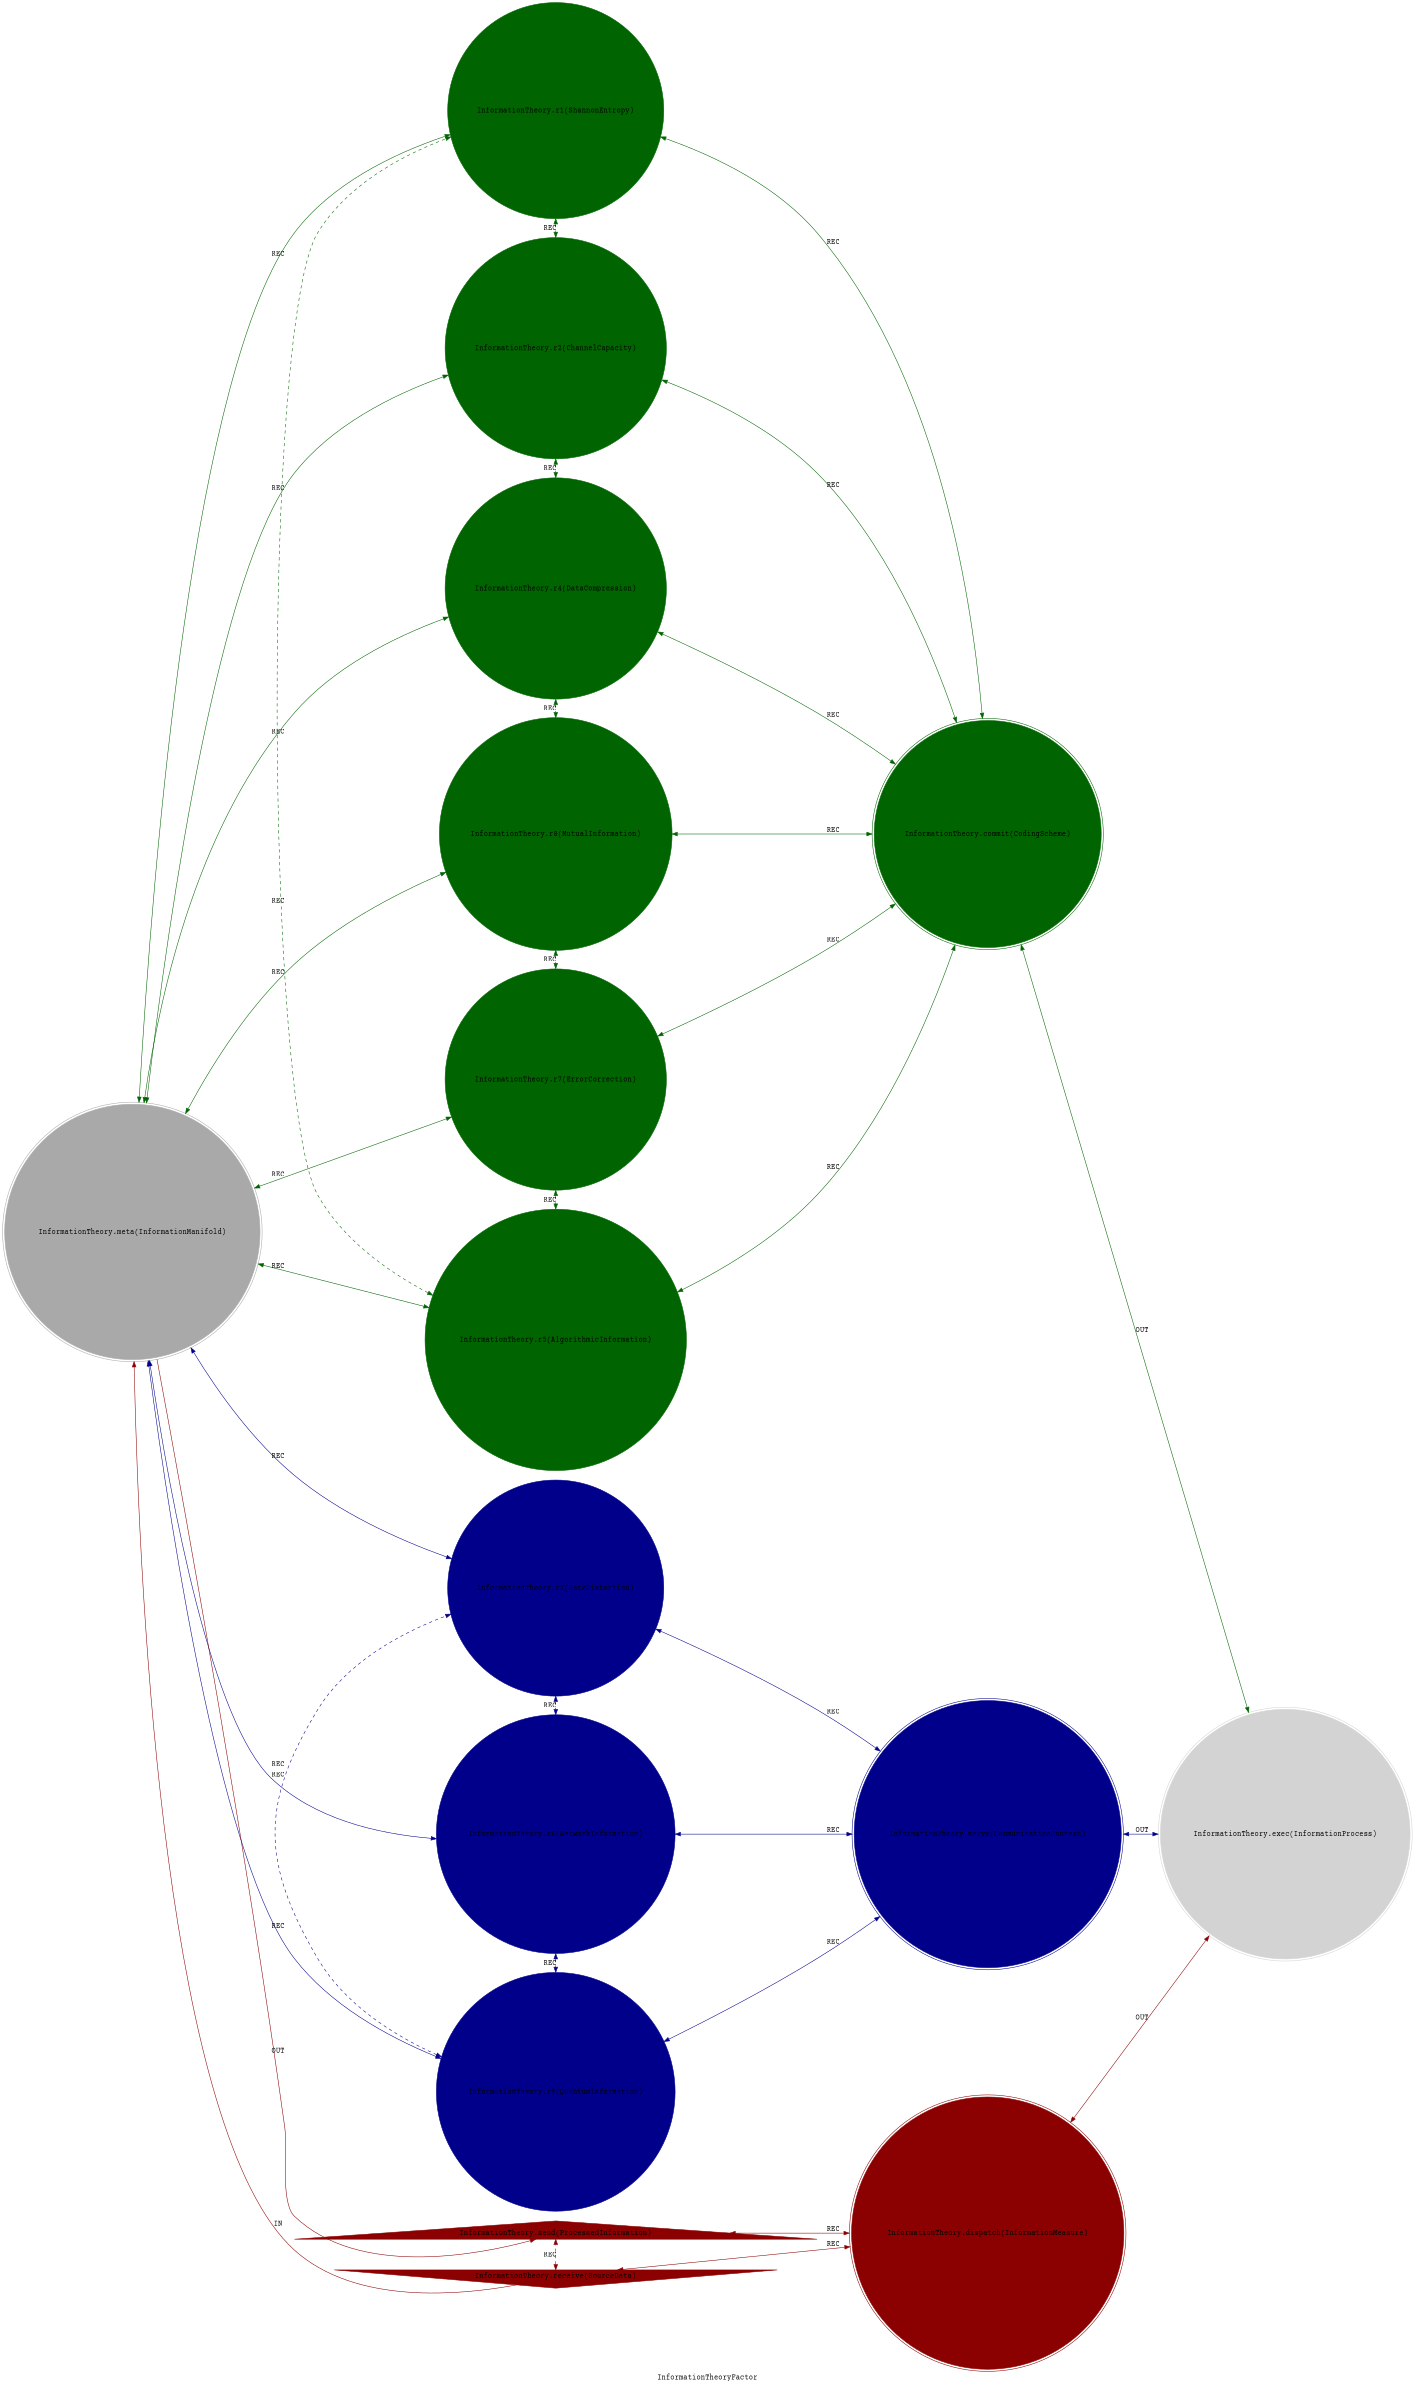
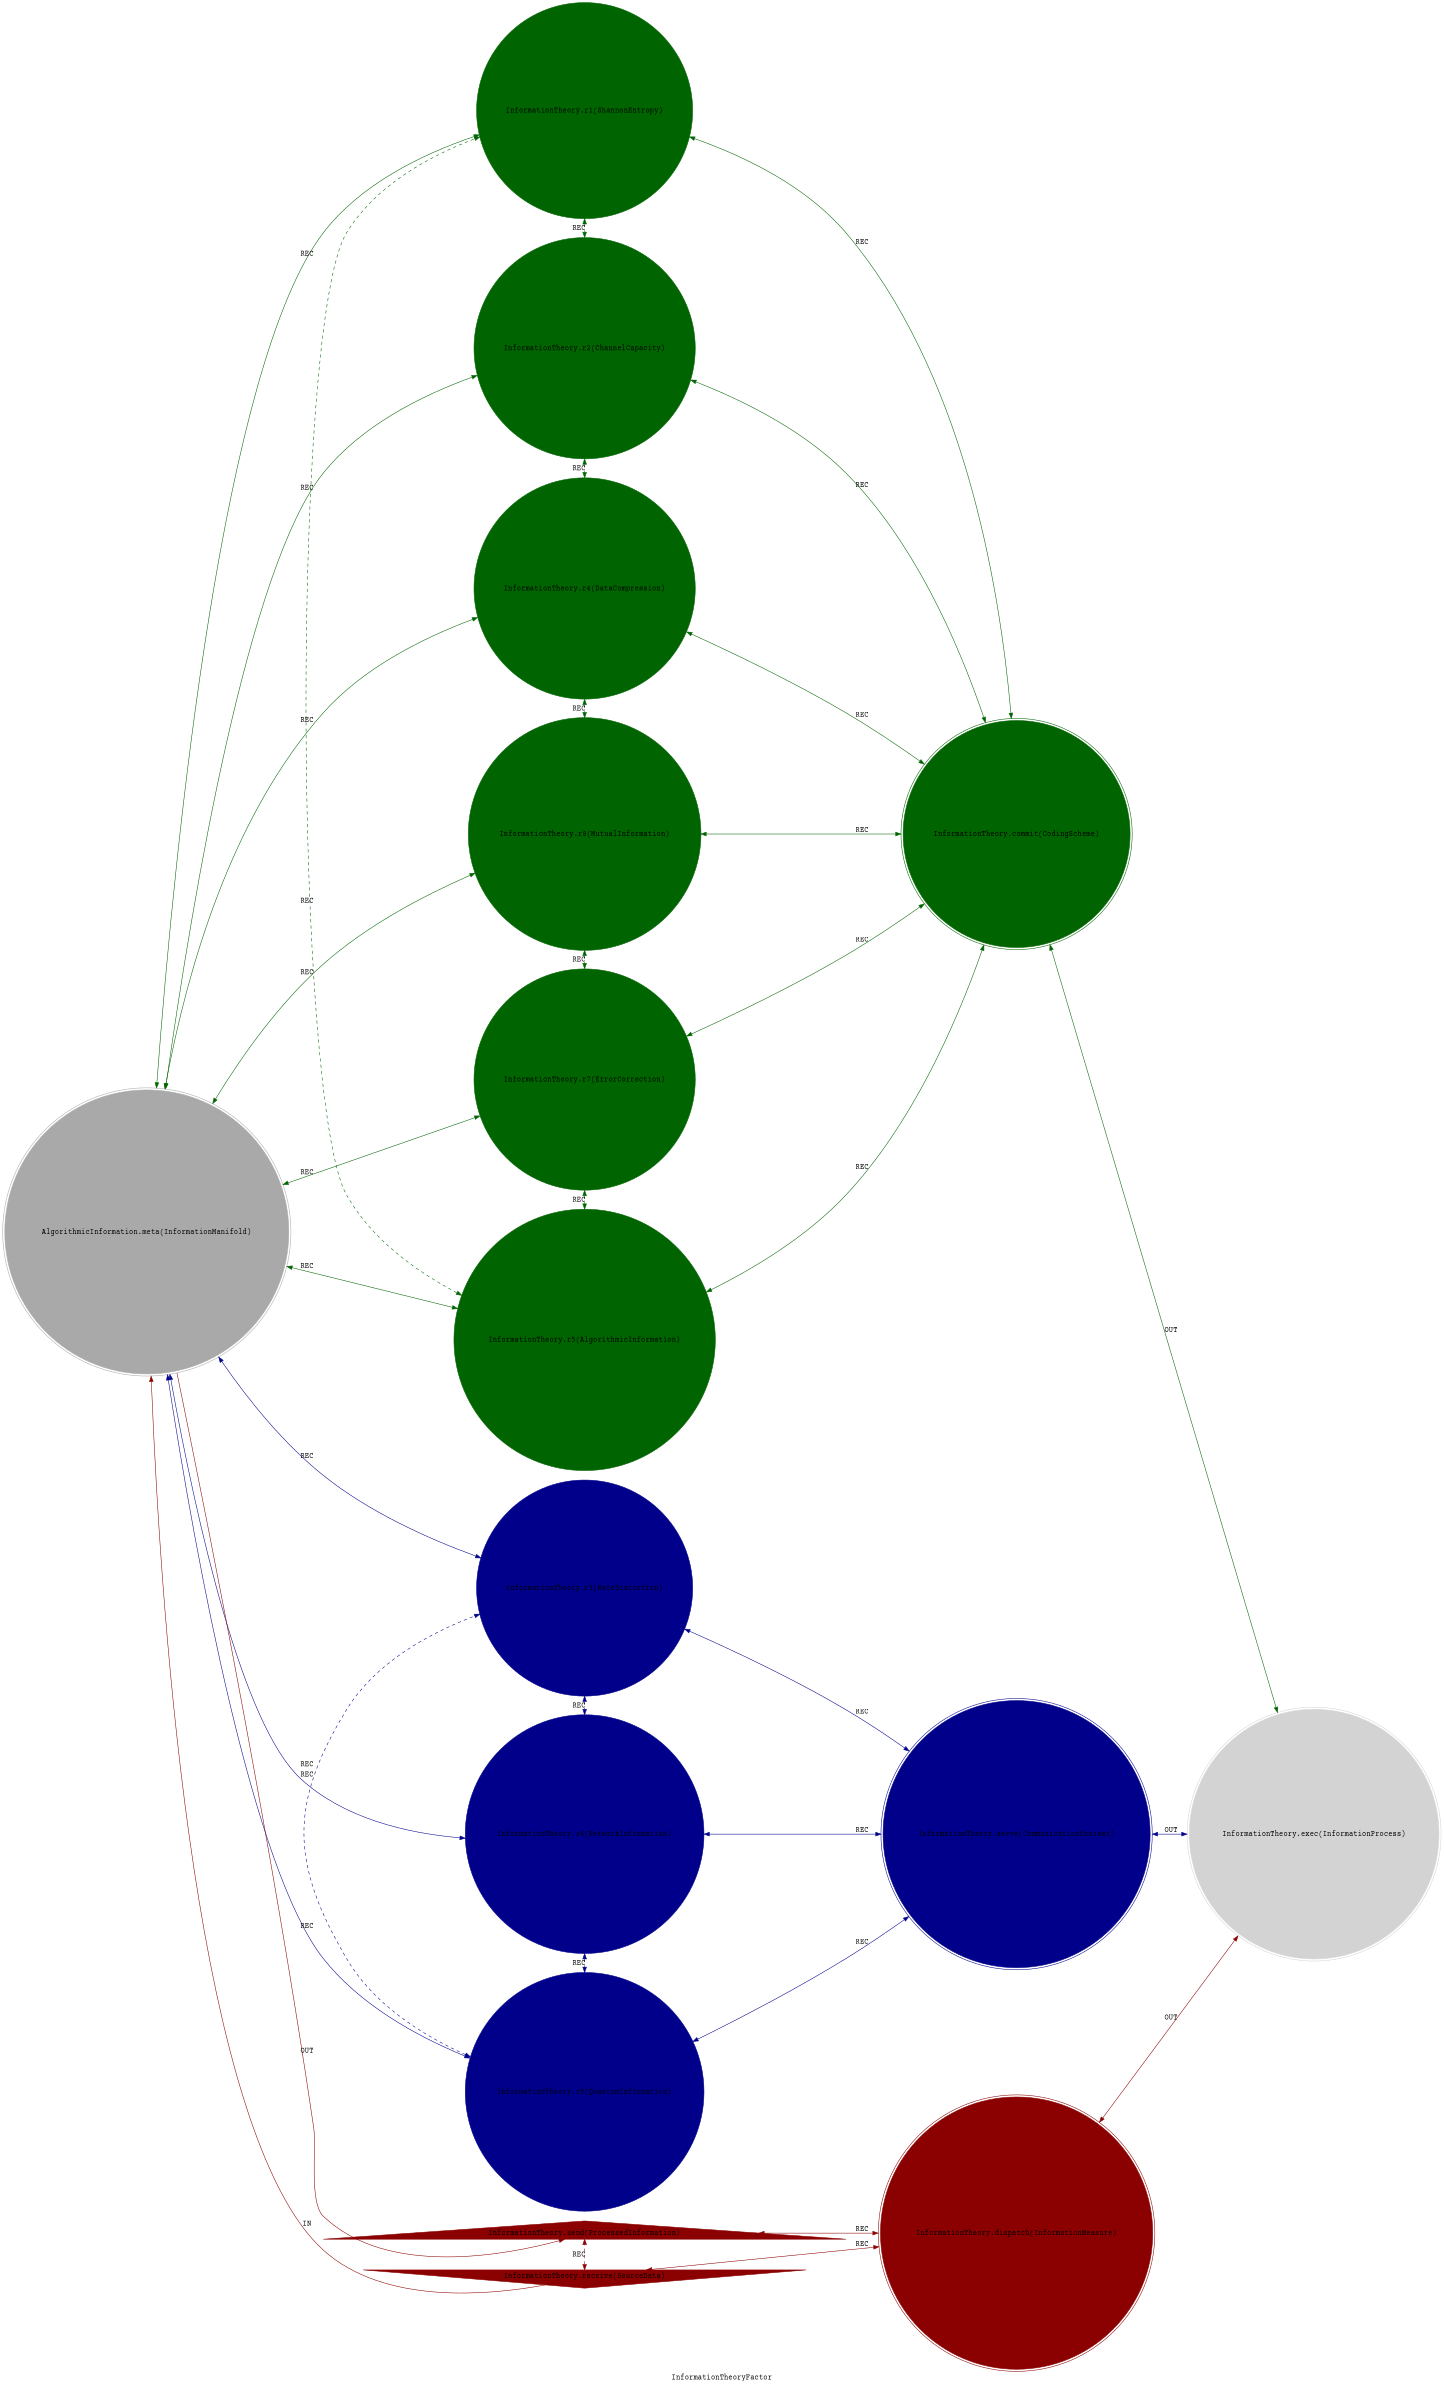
node "InformationTheory.meta(InformationManifold)": label "InformationTheory.meta(InformationManifold)" -> "AlgorithmicInformation.meta(InformationManifold)"
